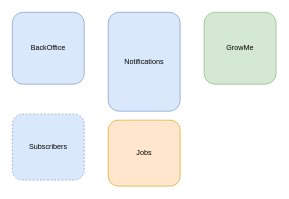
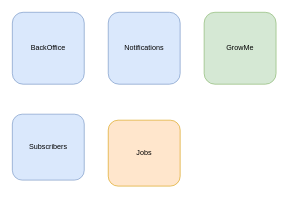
node "Notifications": size 72x99 -> 72x72
node "Subscribers": style dashed -> solid
